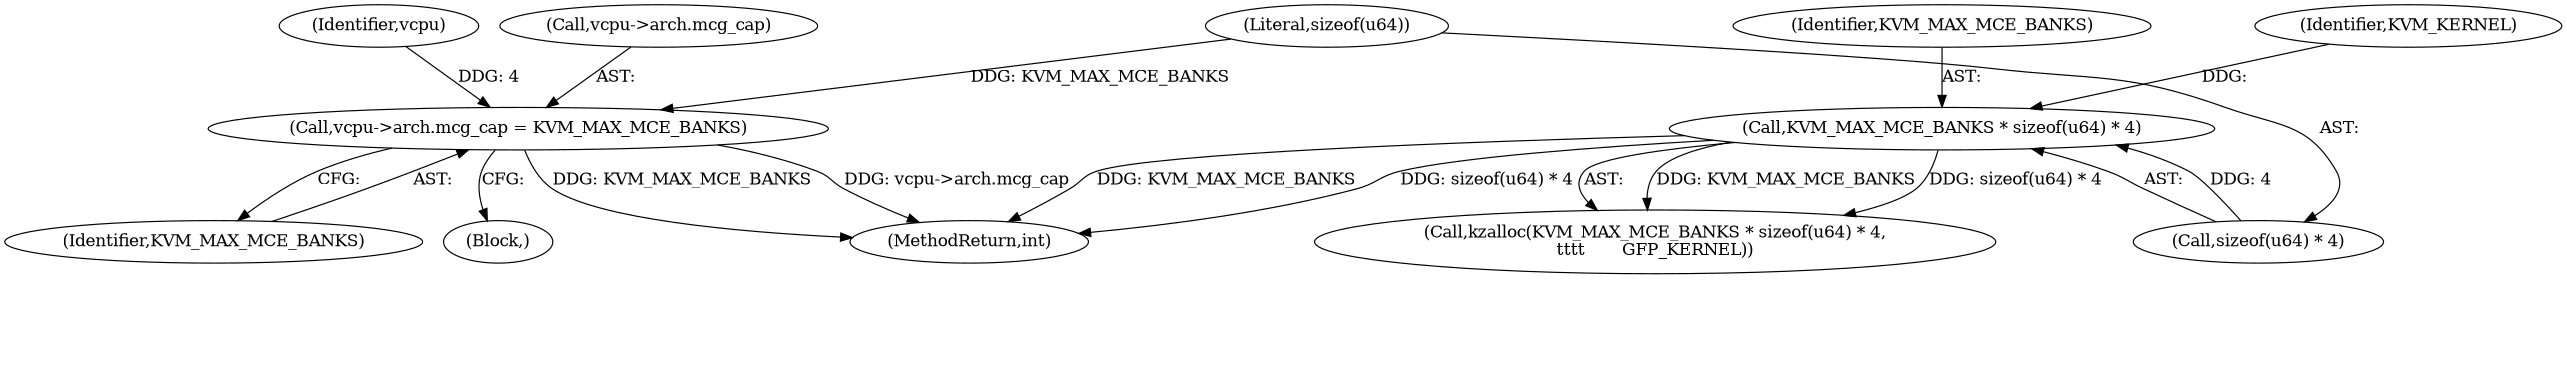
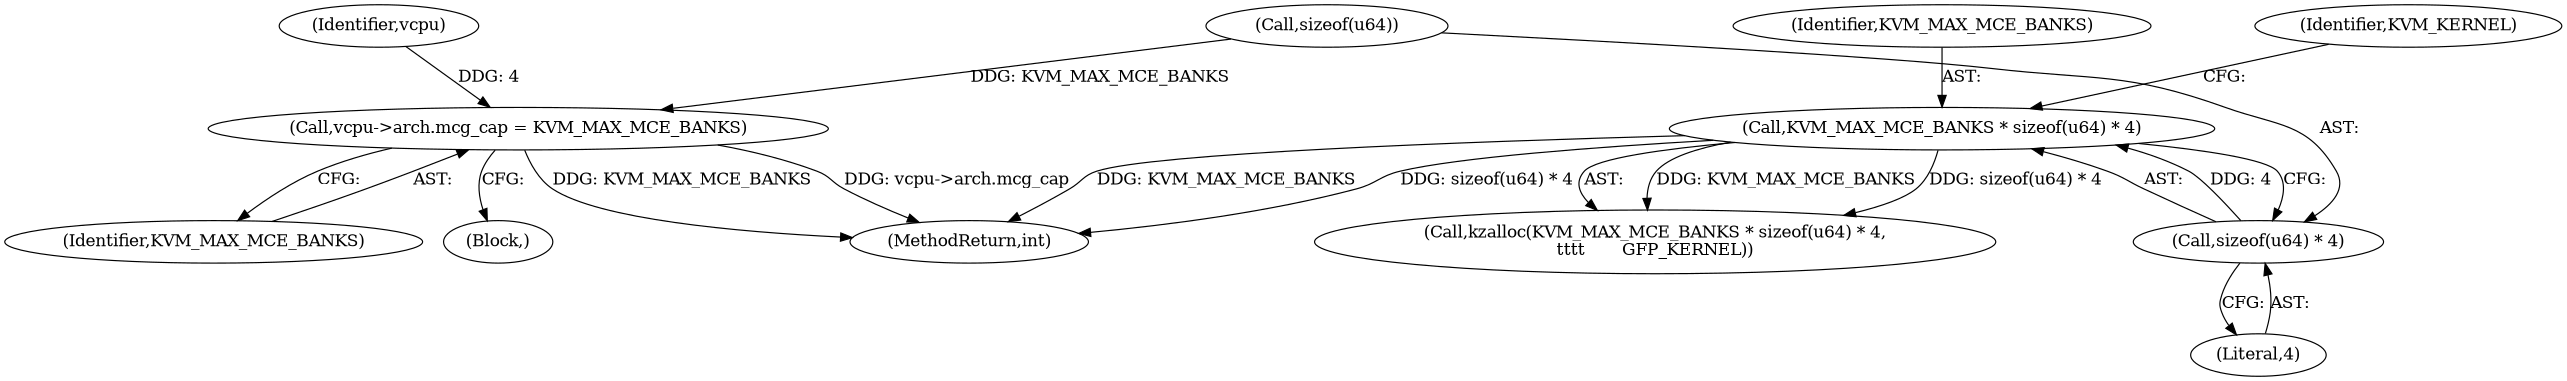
node "(Call,vcpu->arch.mcg_cap)": removed
node "(Literal,sizeof(u64))": label "(Literal,sizeof(u64))" -> "(Call,sizeof(u64))"
edge "(Identifier,KVM_KERNEL)" -> "(Call,KVM_MAX_MCE_BANKS * sizeof(u64) * 4)": label "DDG: " -> "CFG: "
edge "(Call,KVM_MAX_MCE_BANKS * sizeof(u64) * 4)" -> "(Call,sizeof(u64) * 4)": added, label "CFG:"
node "(Literal,4)": added
